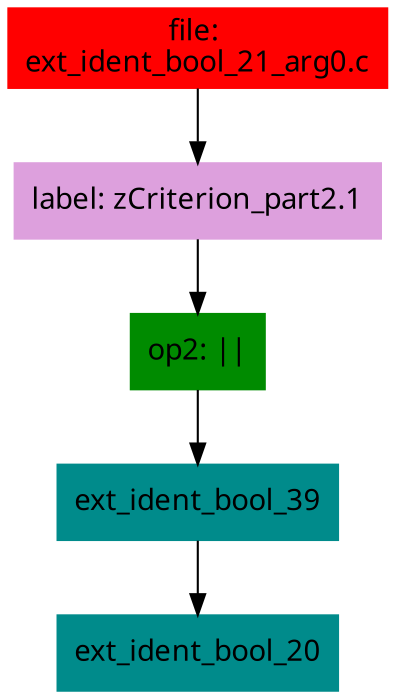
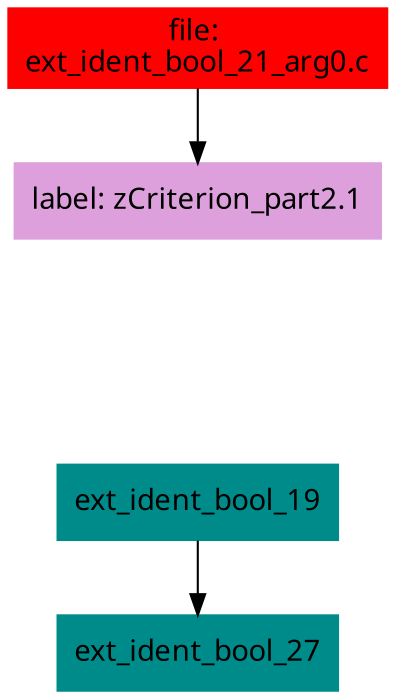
node "op2: ||": removed
node "ext_ident_bool_39": label "ext_ident_bool_39" -> "ext_ident_bool_19"
node "ext_ident_bool_20": label "ext_ident_bool_20" -> "ext_ident_bool_27"
